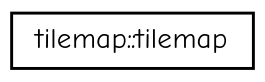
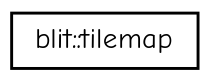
node "tilemap::tilemap": label "tilemap::tilemap" -> "blit::tilemap"
